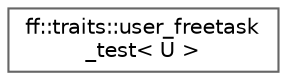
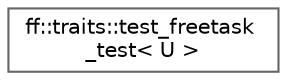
node "ff::traits::user_freetask _test< U >": label "ff::traits::user_freetask _test< U >" -> "ff::traits::test_freetask _test< U >"
